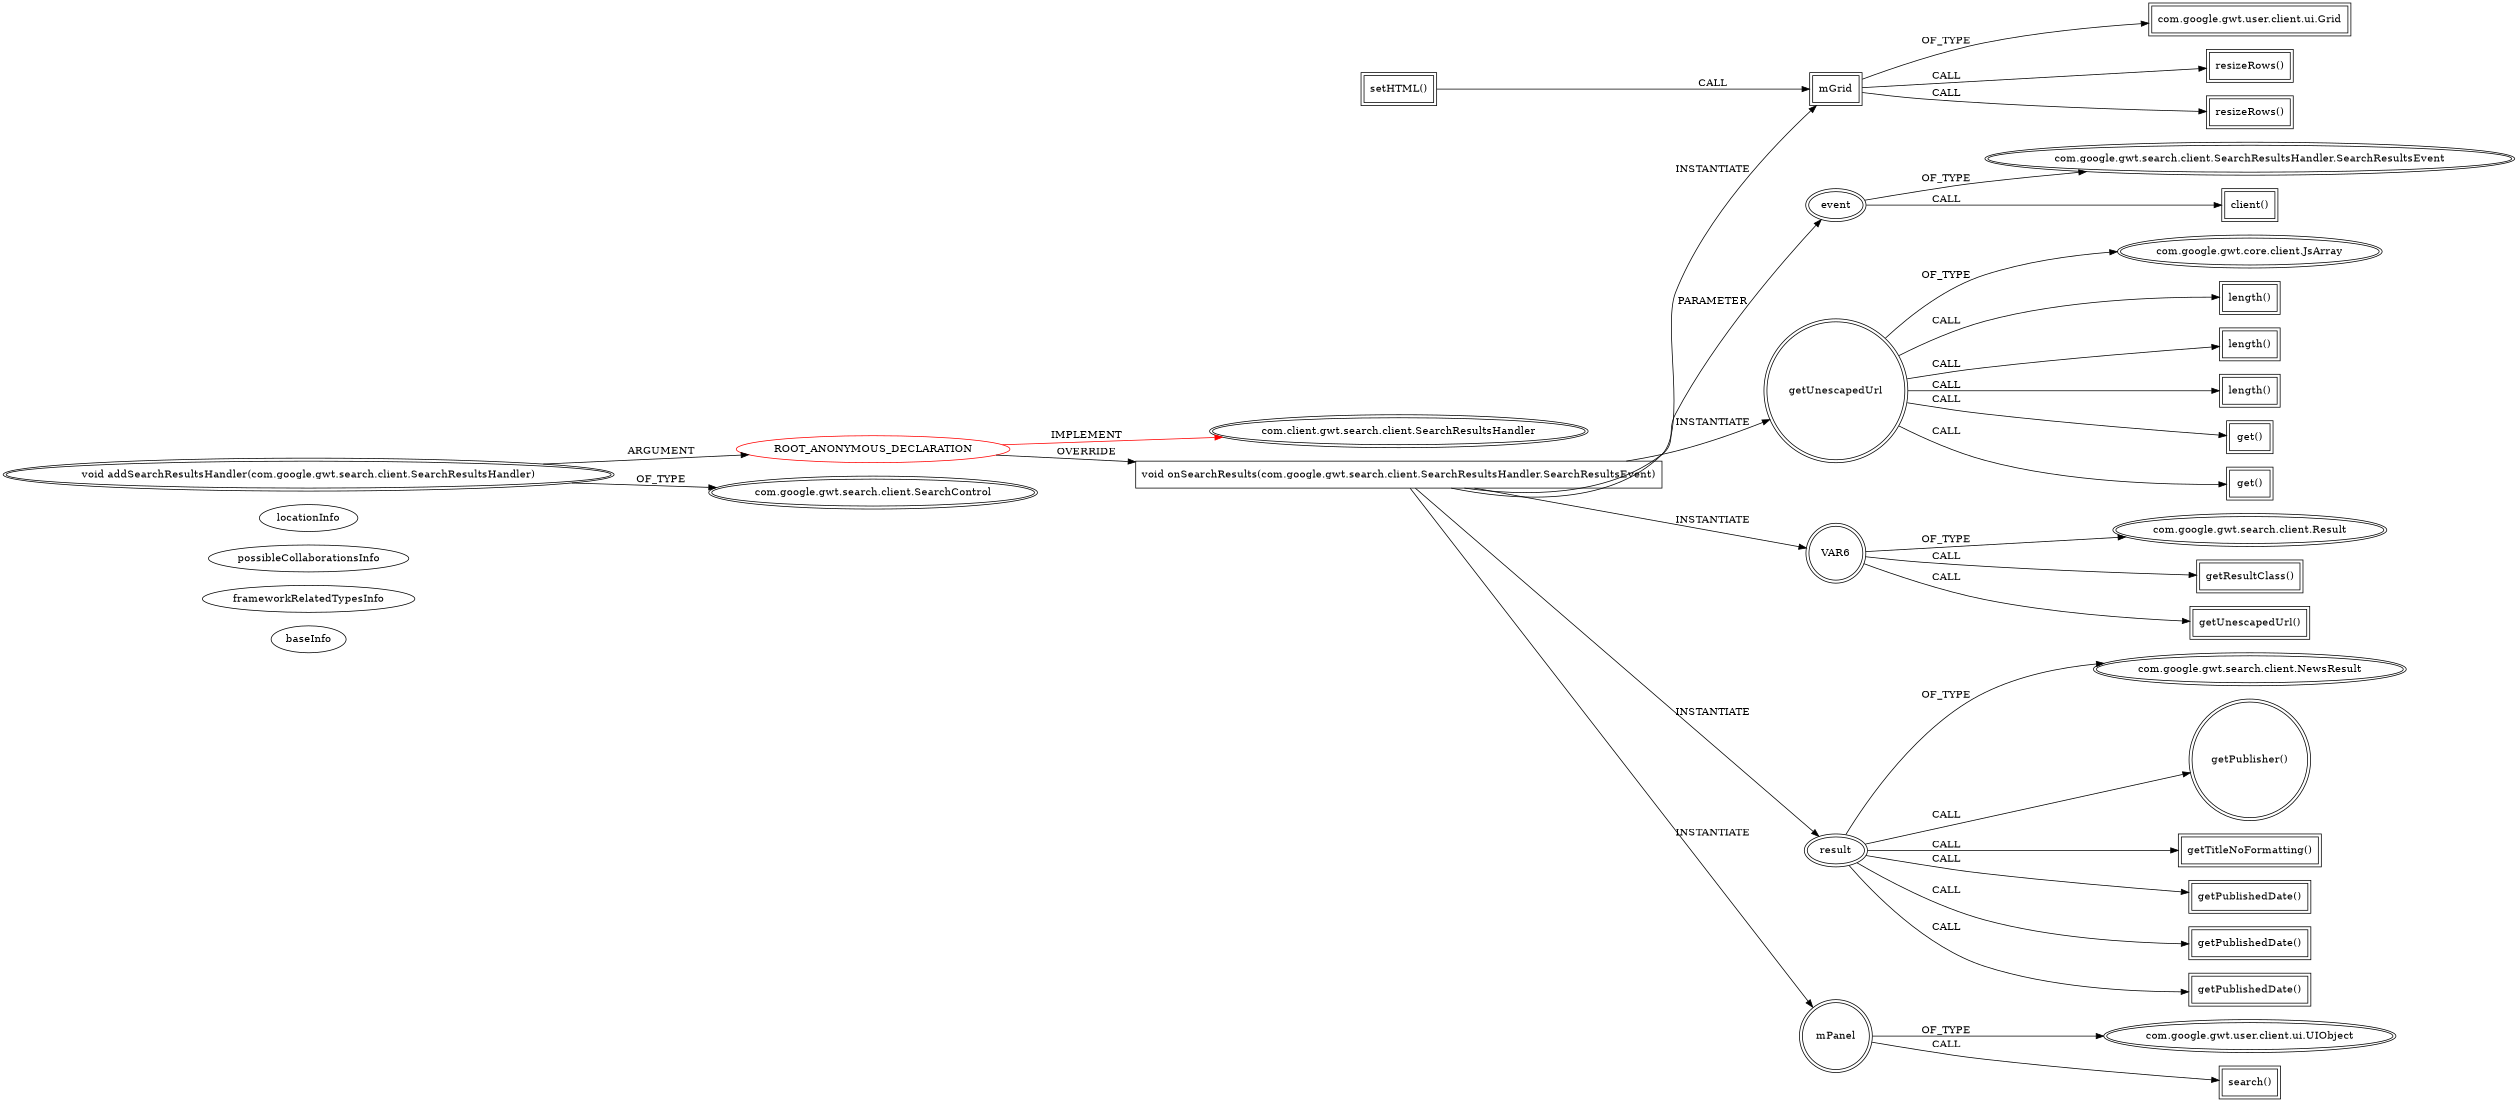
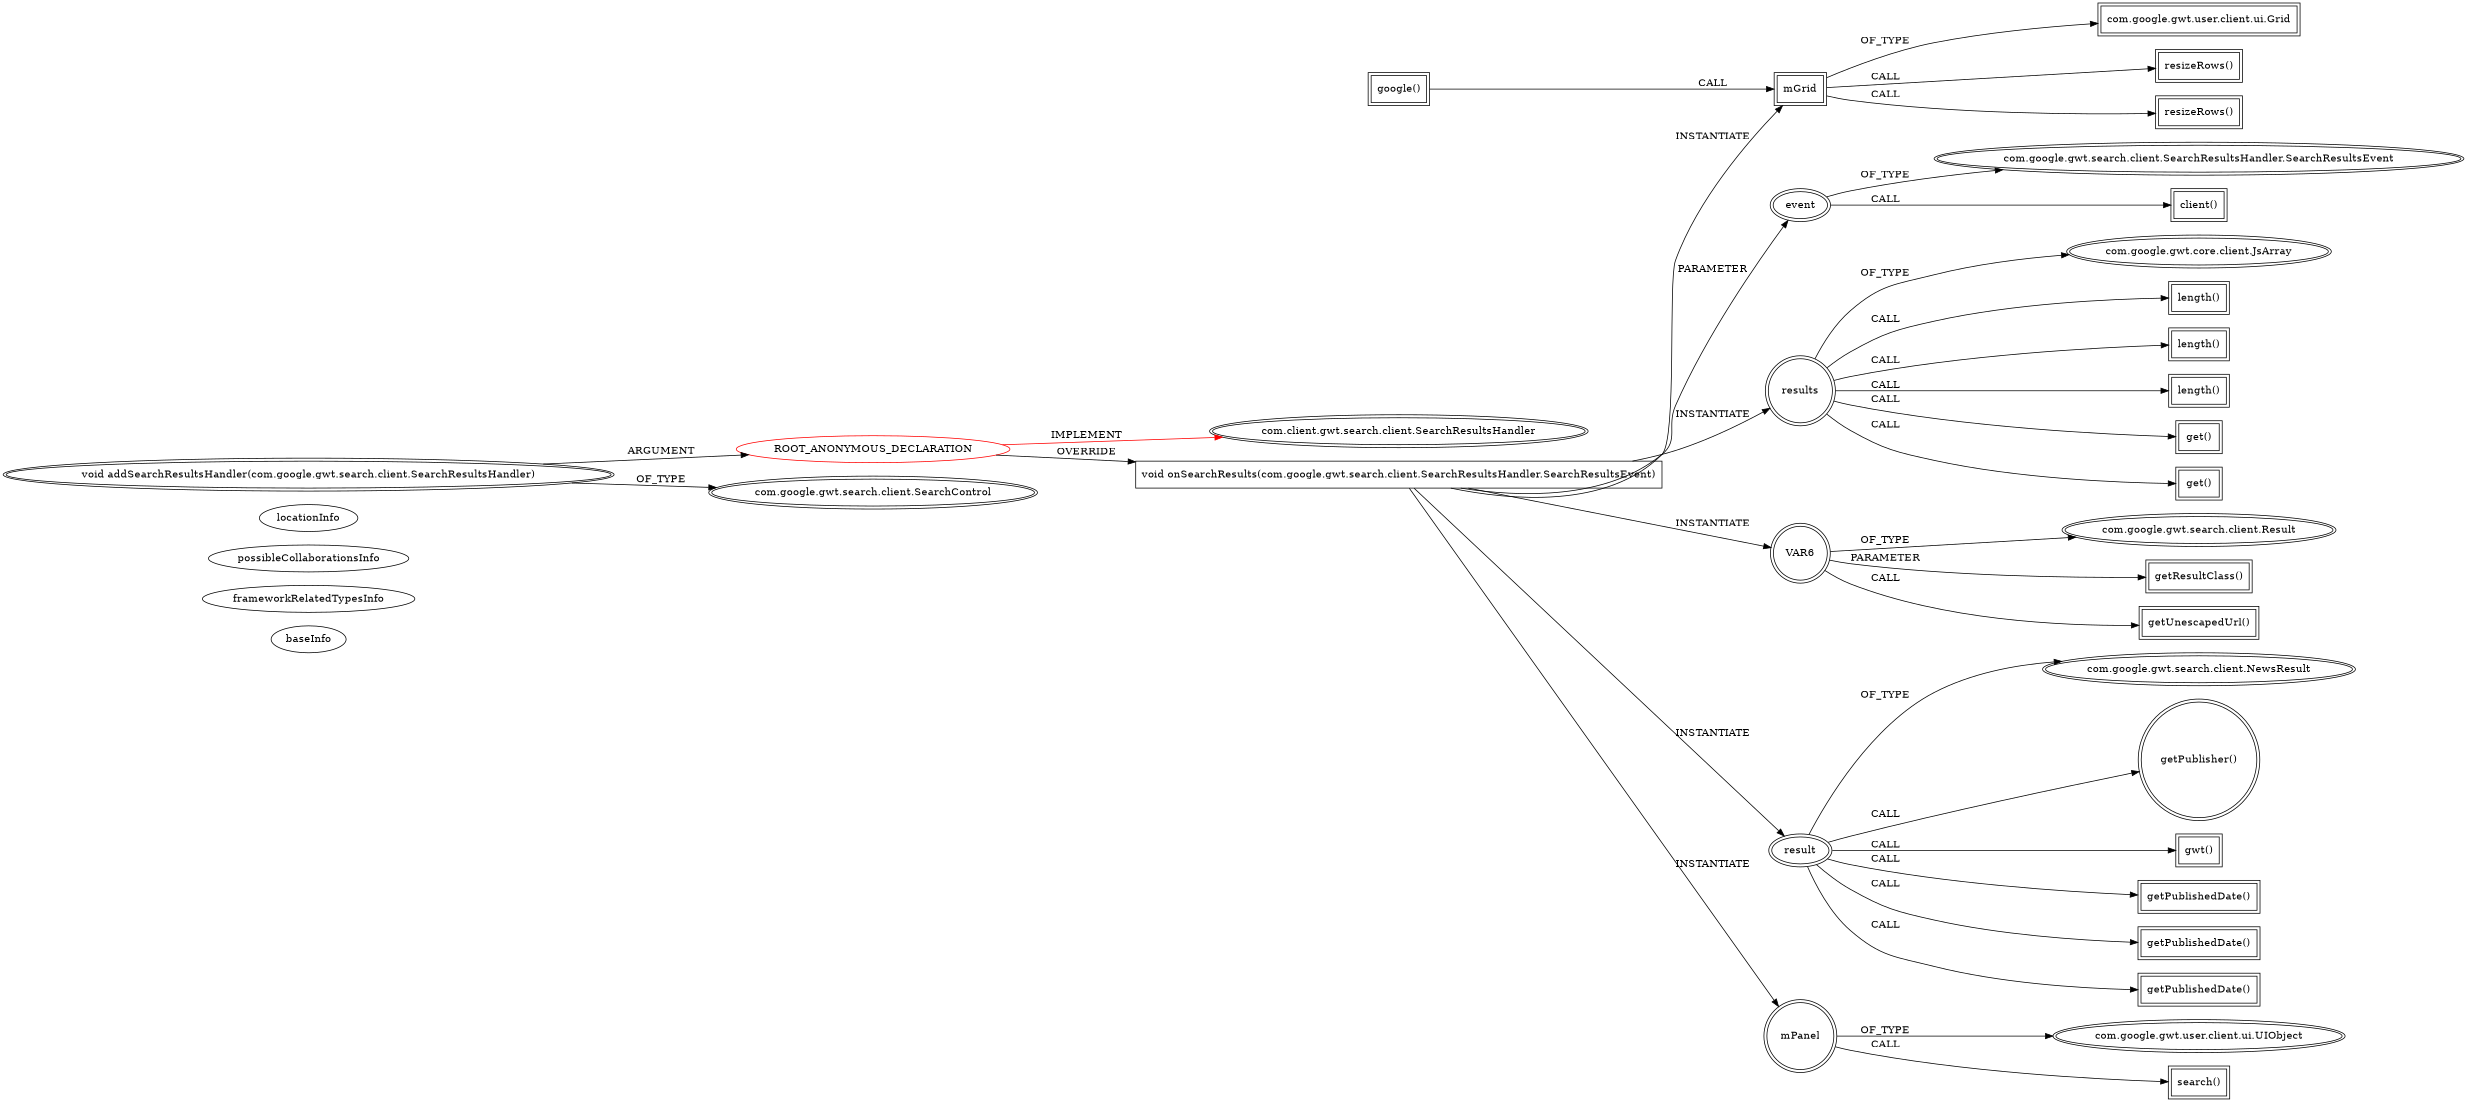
node "setHTML()": label "setHTML()" -> "google()"
node "getUnescapedUrl": label "getUnescapedUrl" -> "results"
edge "VAR6" -> "getResultClass()": label "CALL" -> "PARAMETER"
node "getTitleNoFormatting()": label "getTitleNoFormatting()" -> "gwt()"
